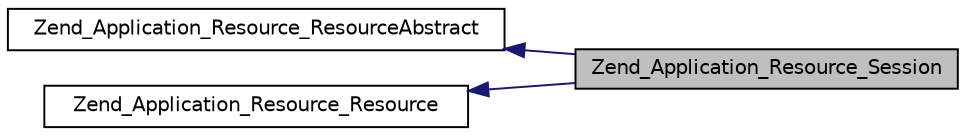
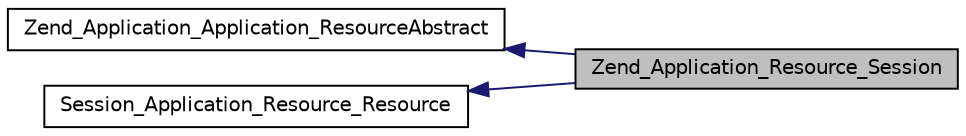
node "Zend_Application_Resource_ResourceAbstract": label "Zend_Application_Resource_ResourceAbstract" -> "Zend_Application_Application_ResourceAbstract"
node "Zend_Application_Resource_Resource": label "Zend_Application_Resource_Resource" -> "Session_Application_Resource_Resource"
